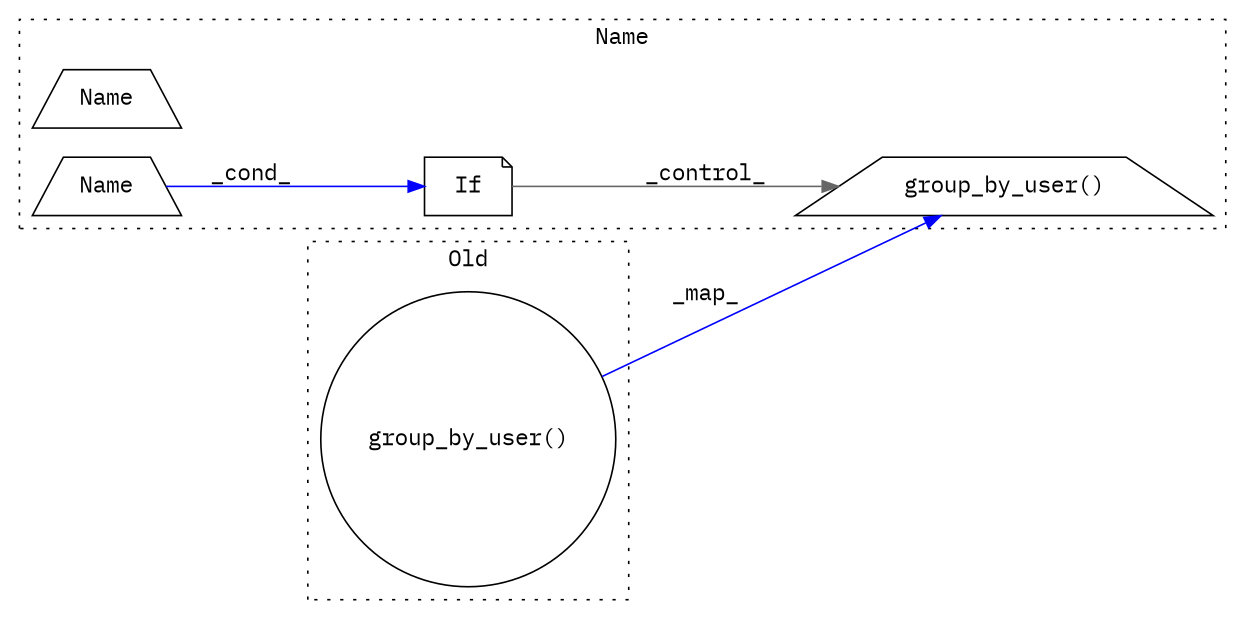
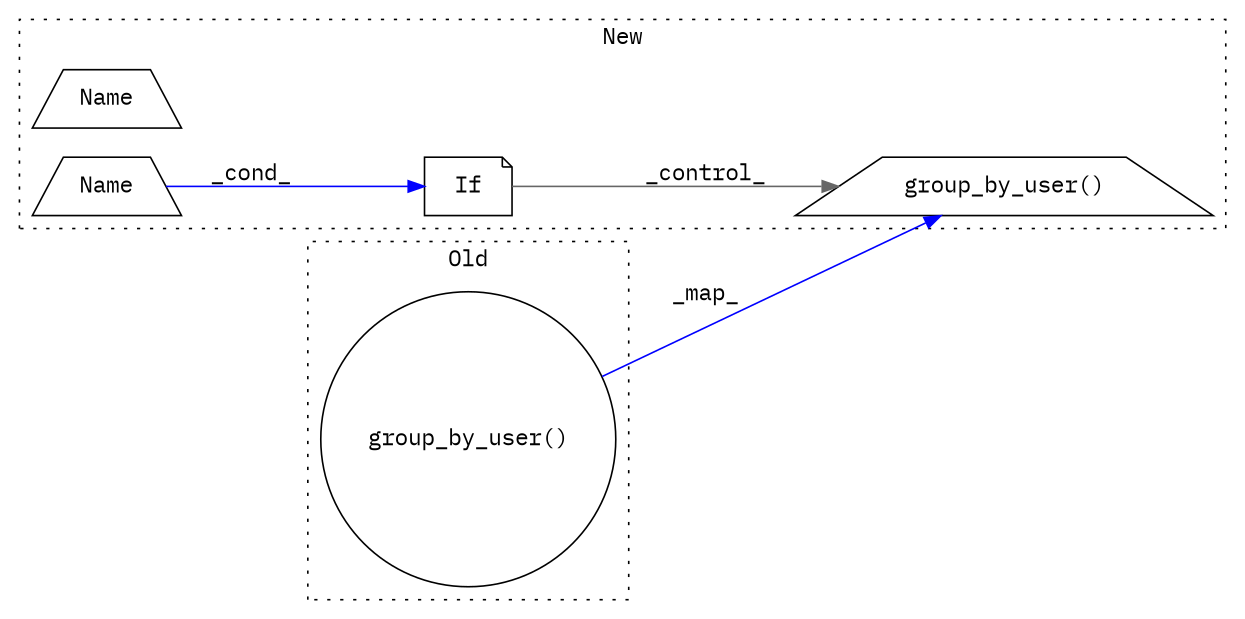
cluster "Name": label "Name" -> "New"
